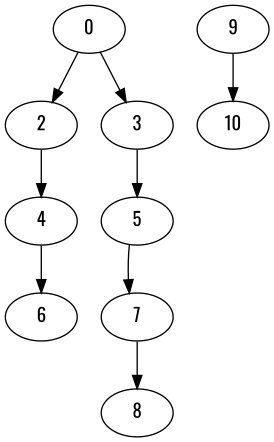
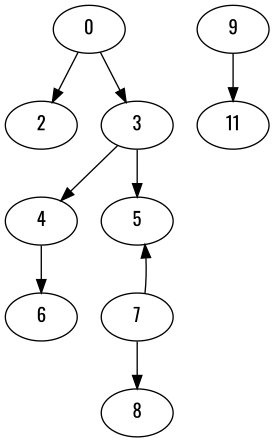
node "10": label "10" -> "11"
edge "2" -> "4": now "3" -> "4"
edge "5" -> "7": reversed
